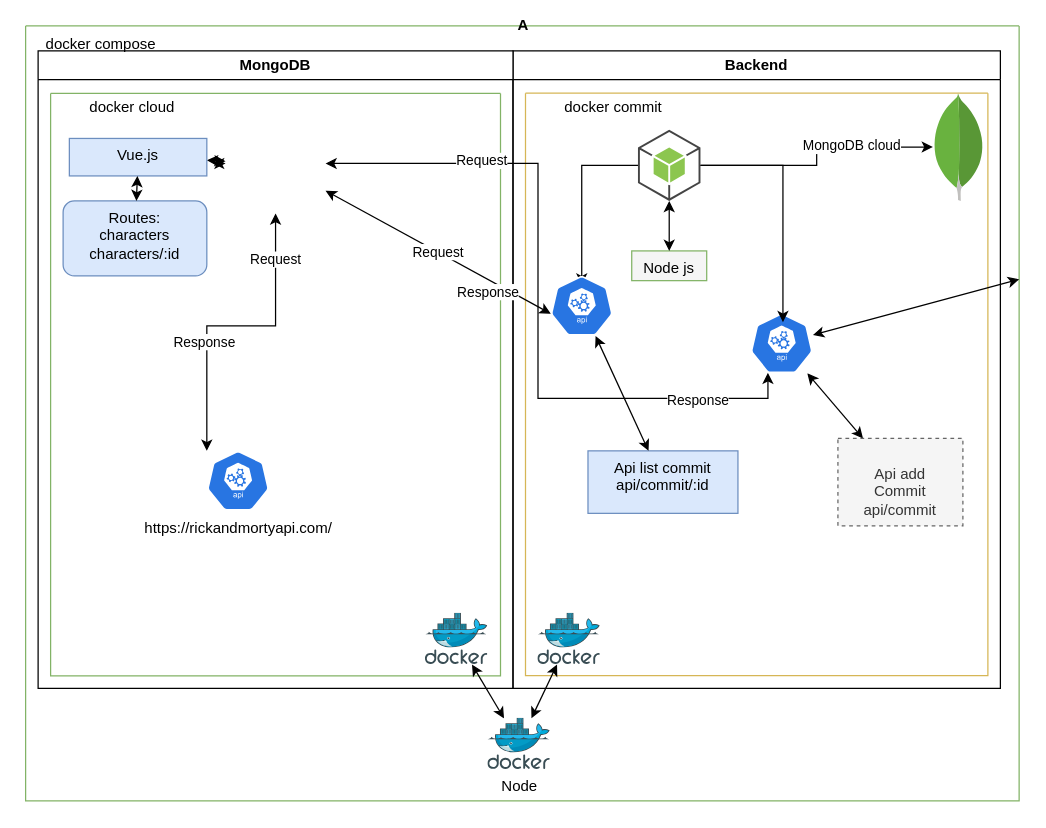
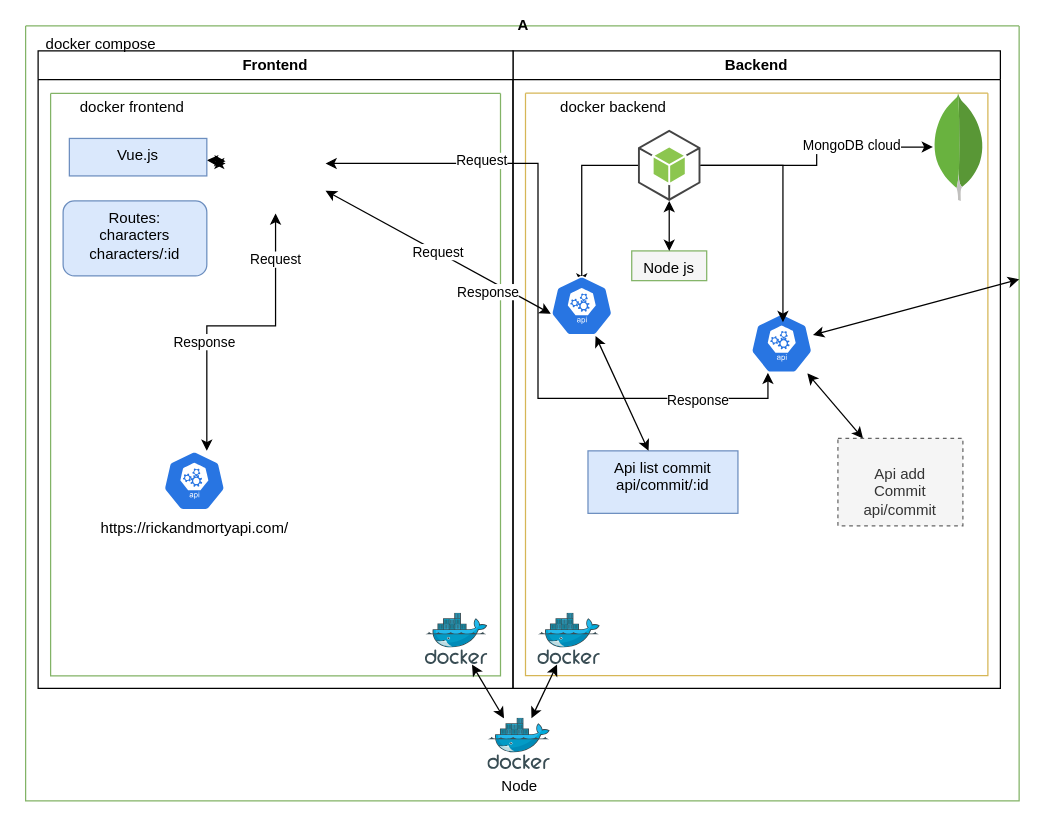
node "MongoDB": label "MongoDB" -> "Frontend"
node "docker cloud": label "docker cloud" -> "docker frontend"
node "docker commit": label "docker commit" -> "docker backend"
edge "Vue.js" -- "Routes: characters characters/:id": removed
node "https://rickandmortyapi.com/": moved (238, 481) -> (194, 481)
